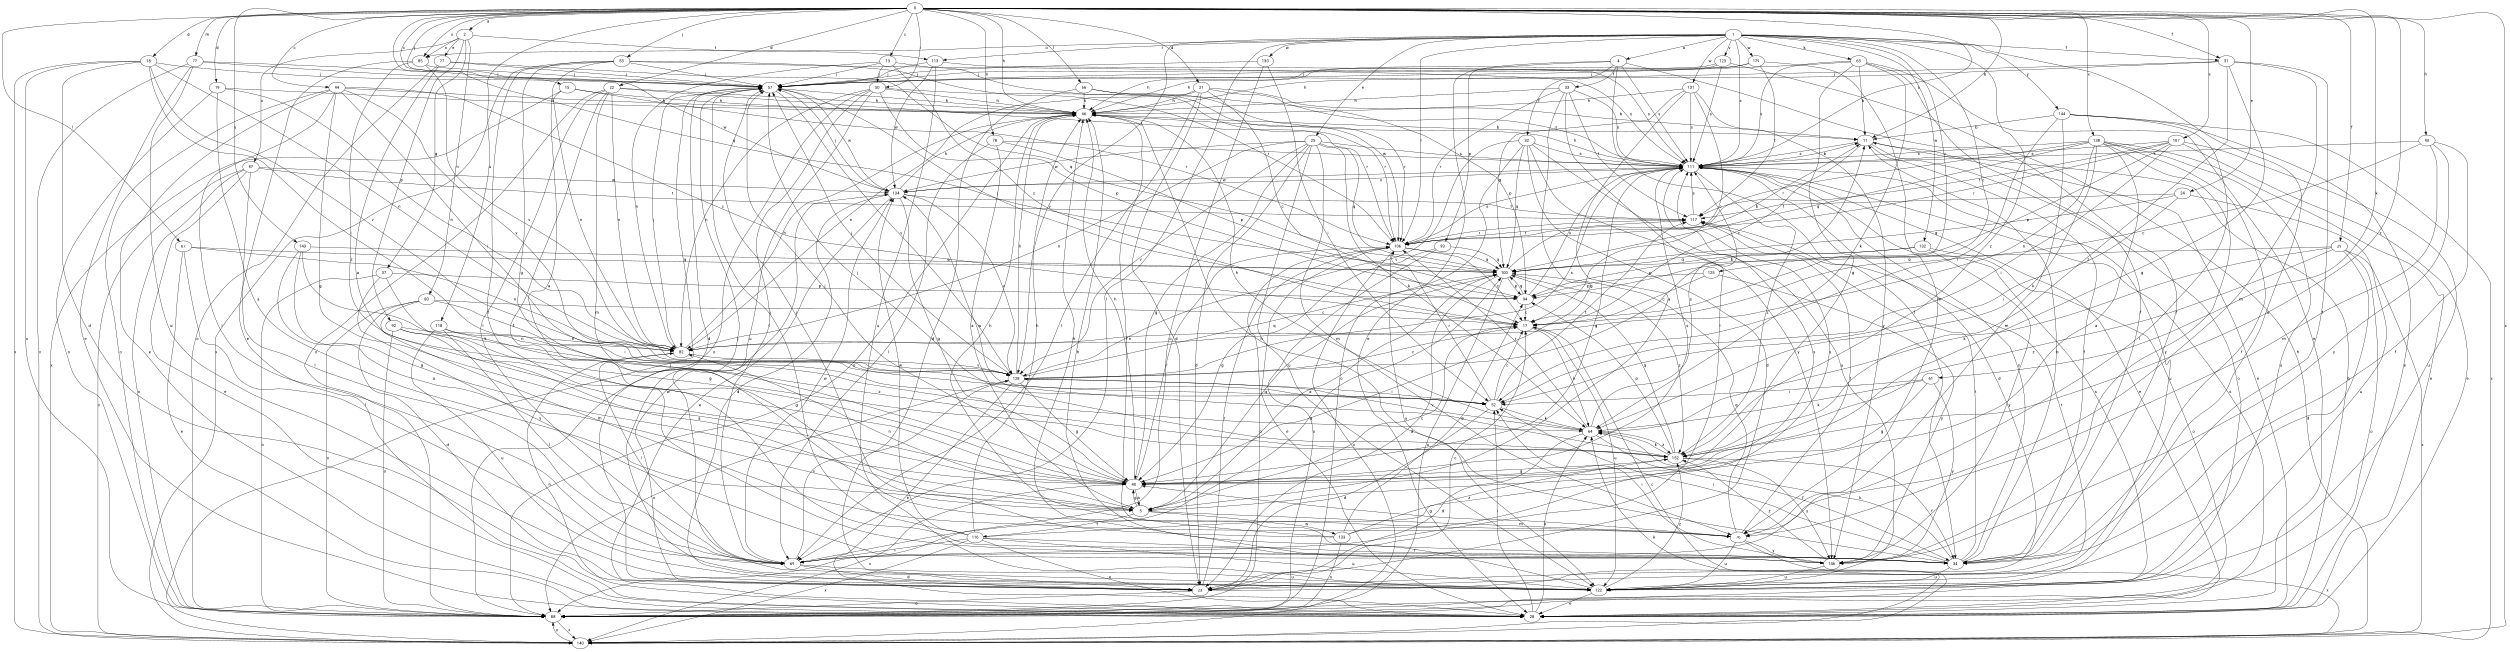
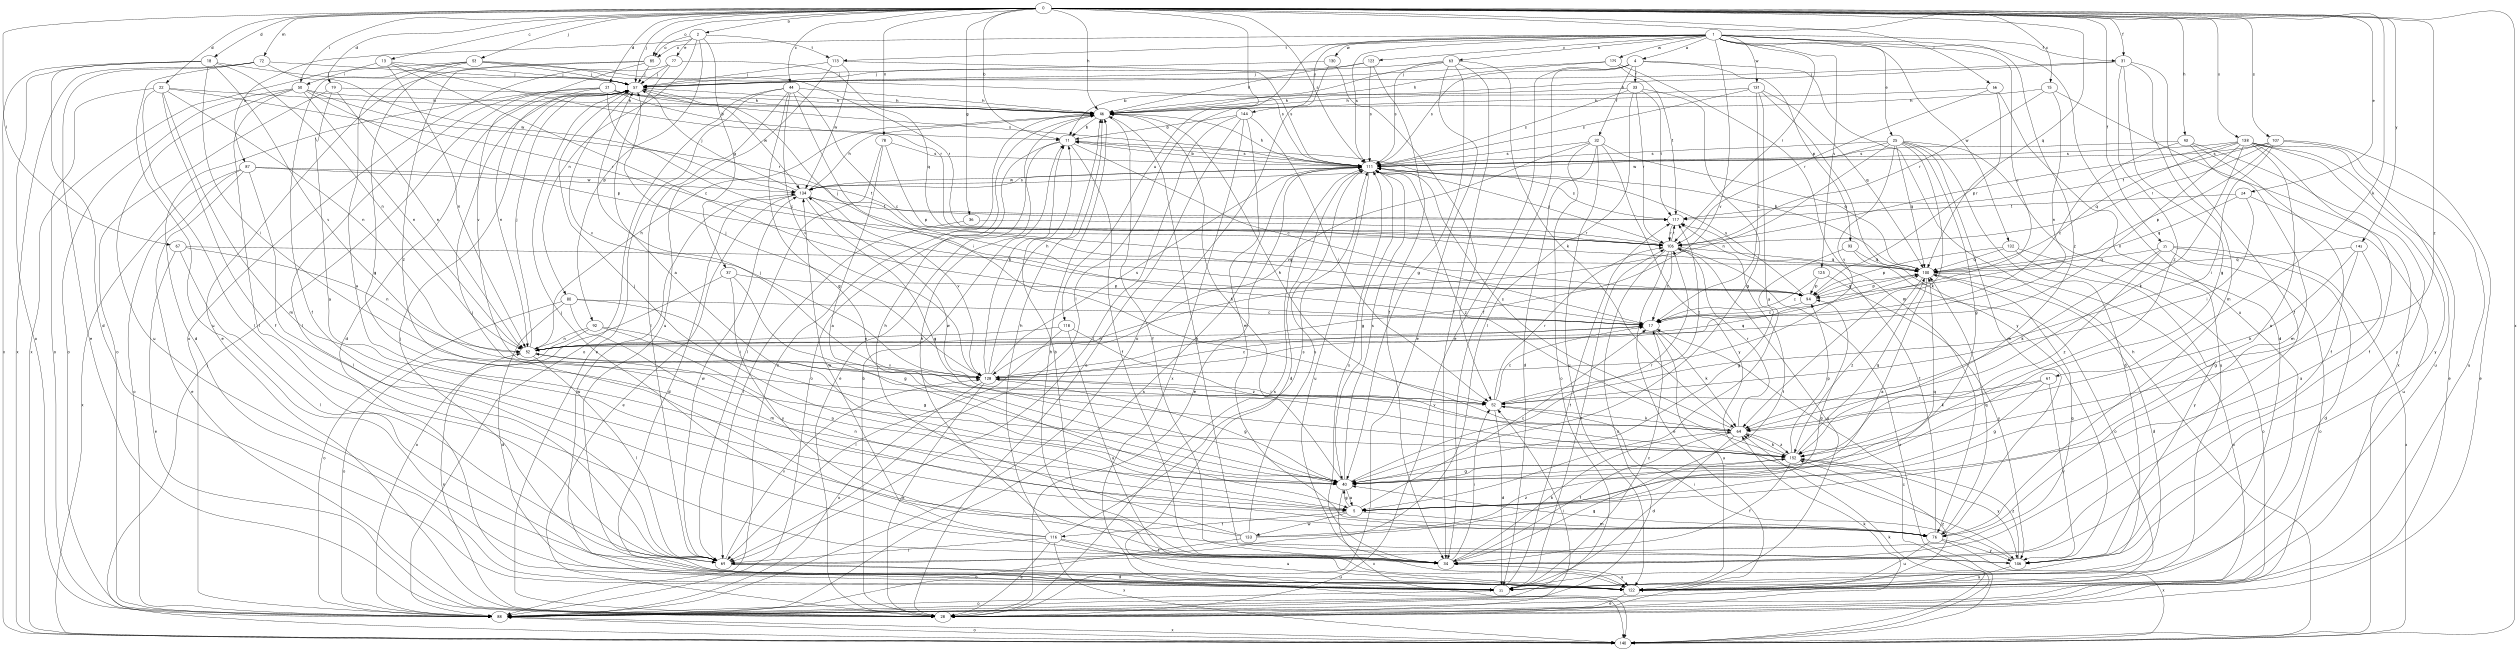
node "36": added
